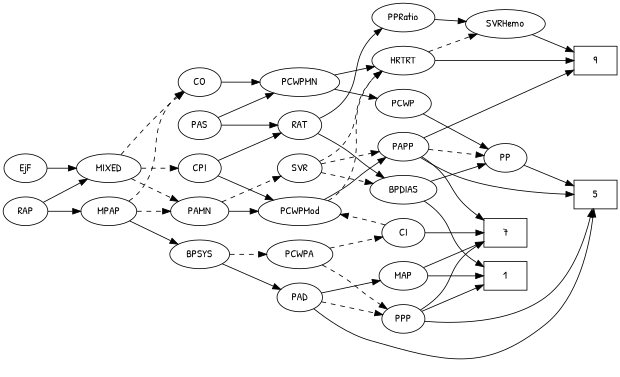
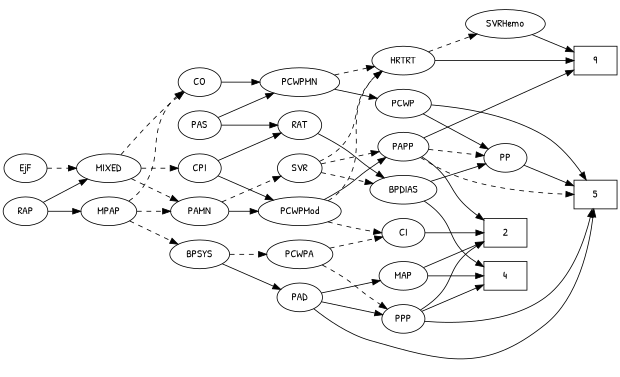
node "PPRatio": removed
edge "PCWPMN" -> "HRTRT": style solid -> dashed
edge "PCWP" -> "5": added
edge "EjF" -> "MIXED": style solid -> dashed
edge "PAPP" -> "5": style solid -> dashed
edge "CI" -> "PCWPMod": reversed
edge "MPAP" -> "BPSYS": style solid -> dashed
node "7": label "7" -> "2"
node "1": label "1" -> "4"
edge "PAD" -> "PPP": style dashed -> solid
